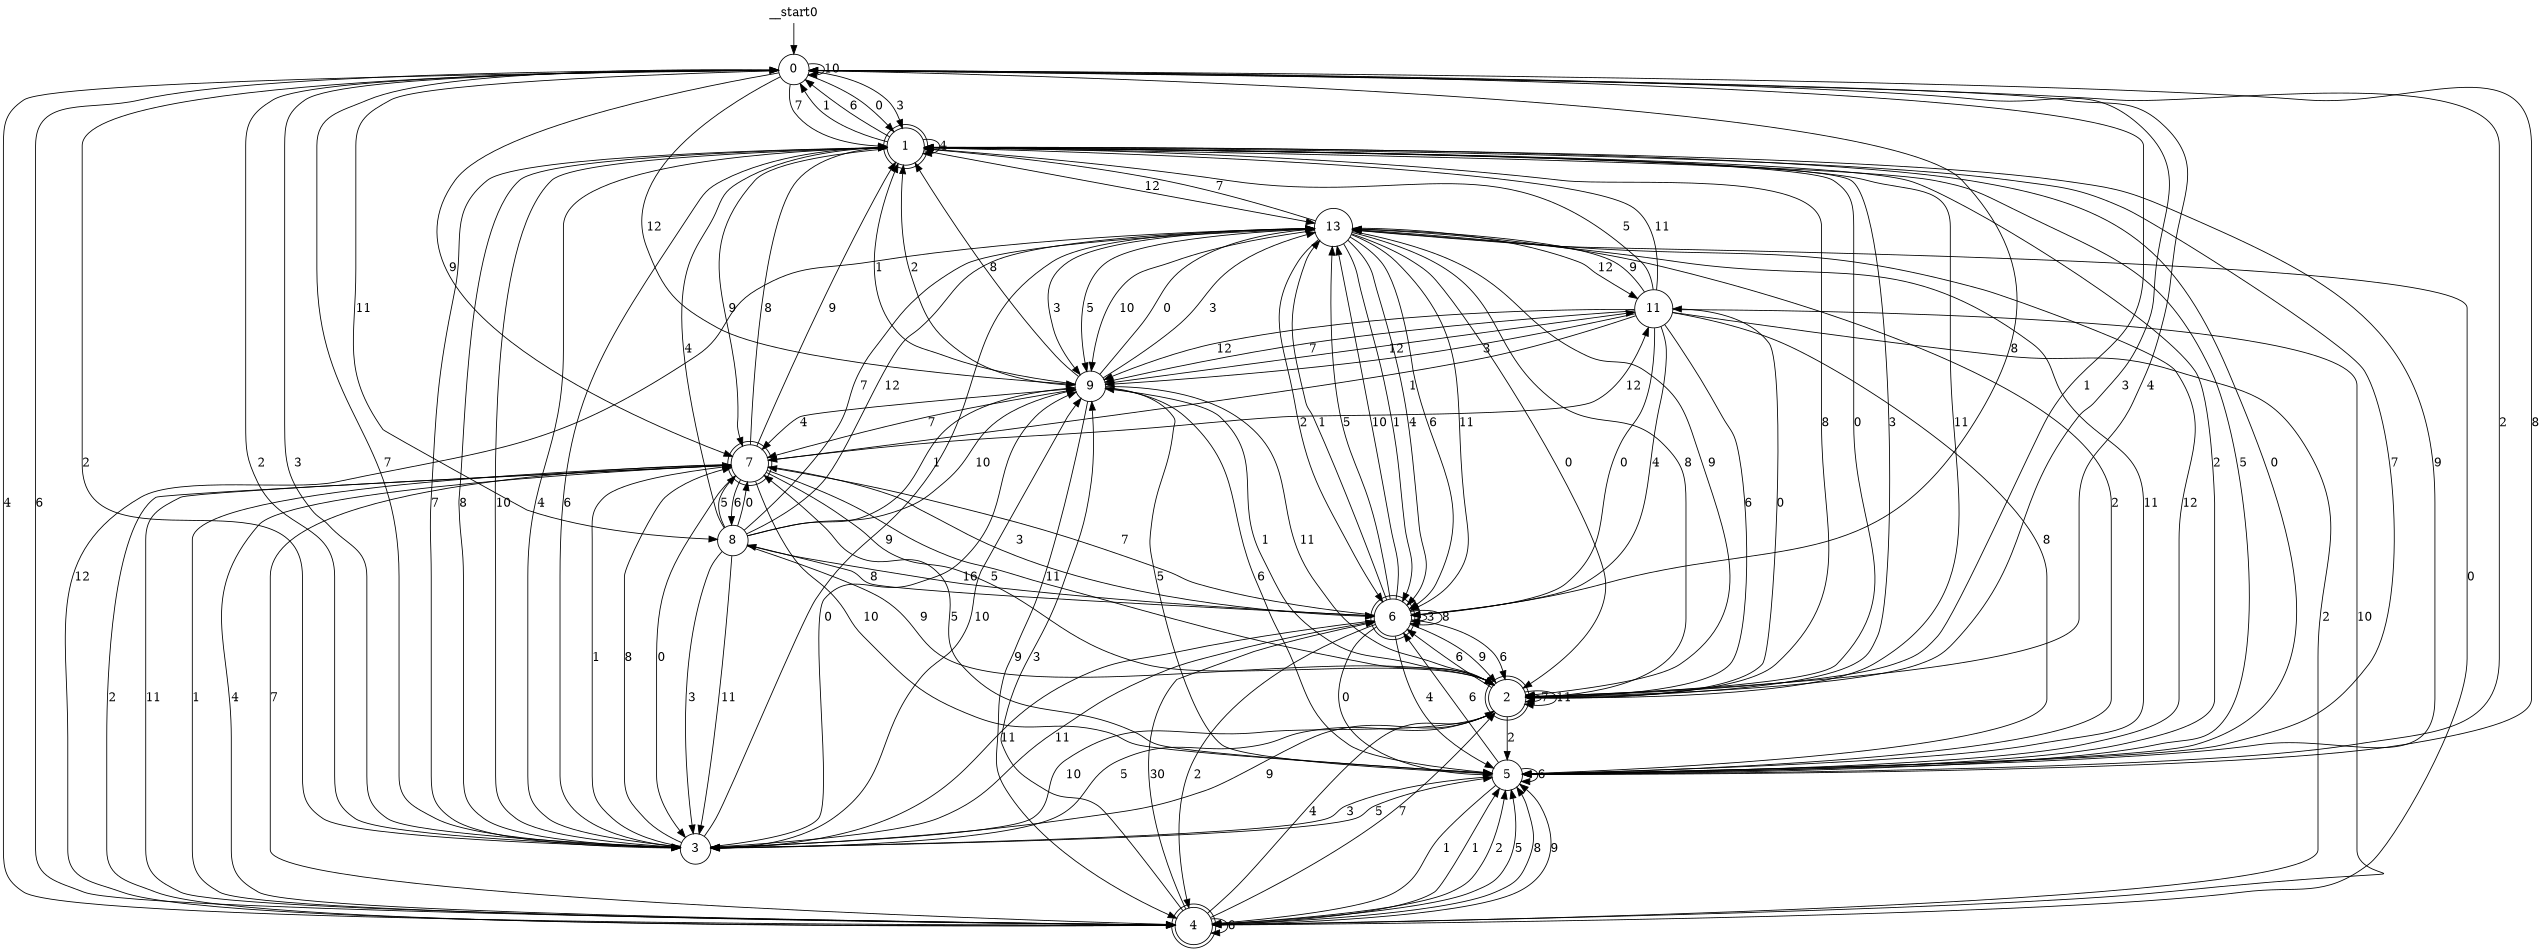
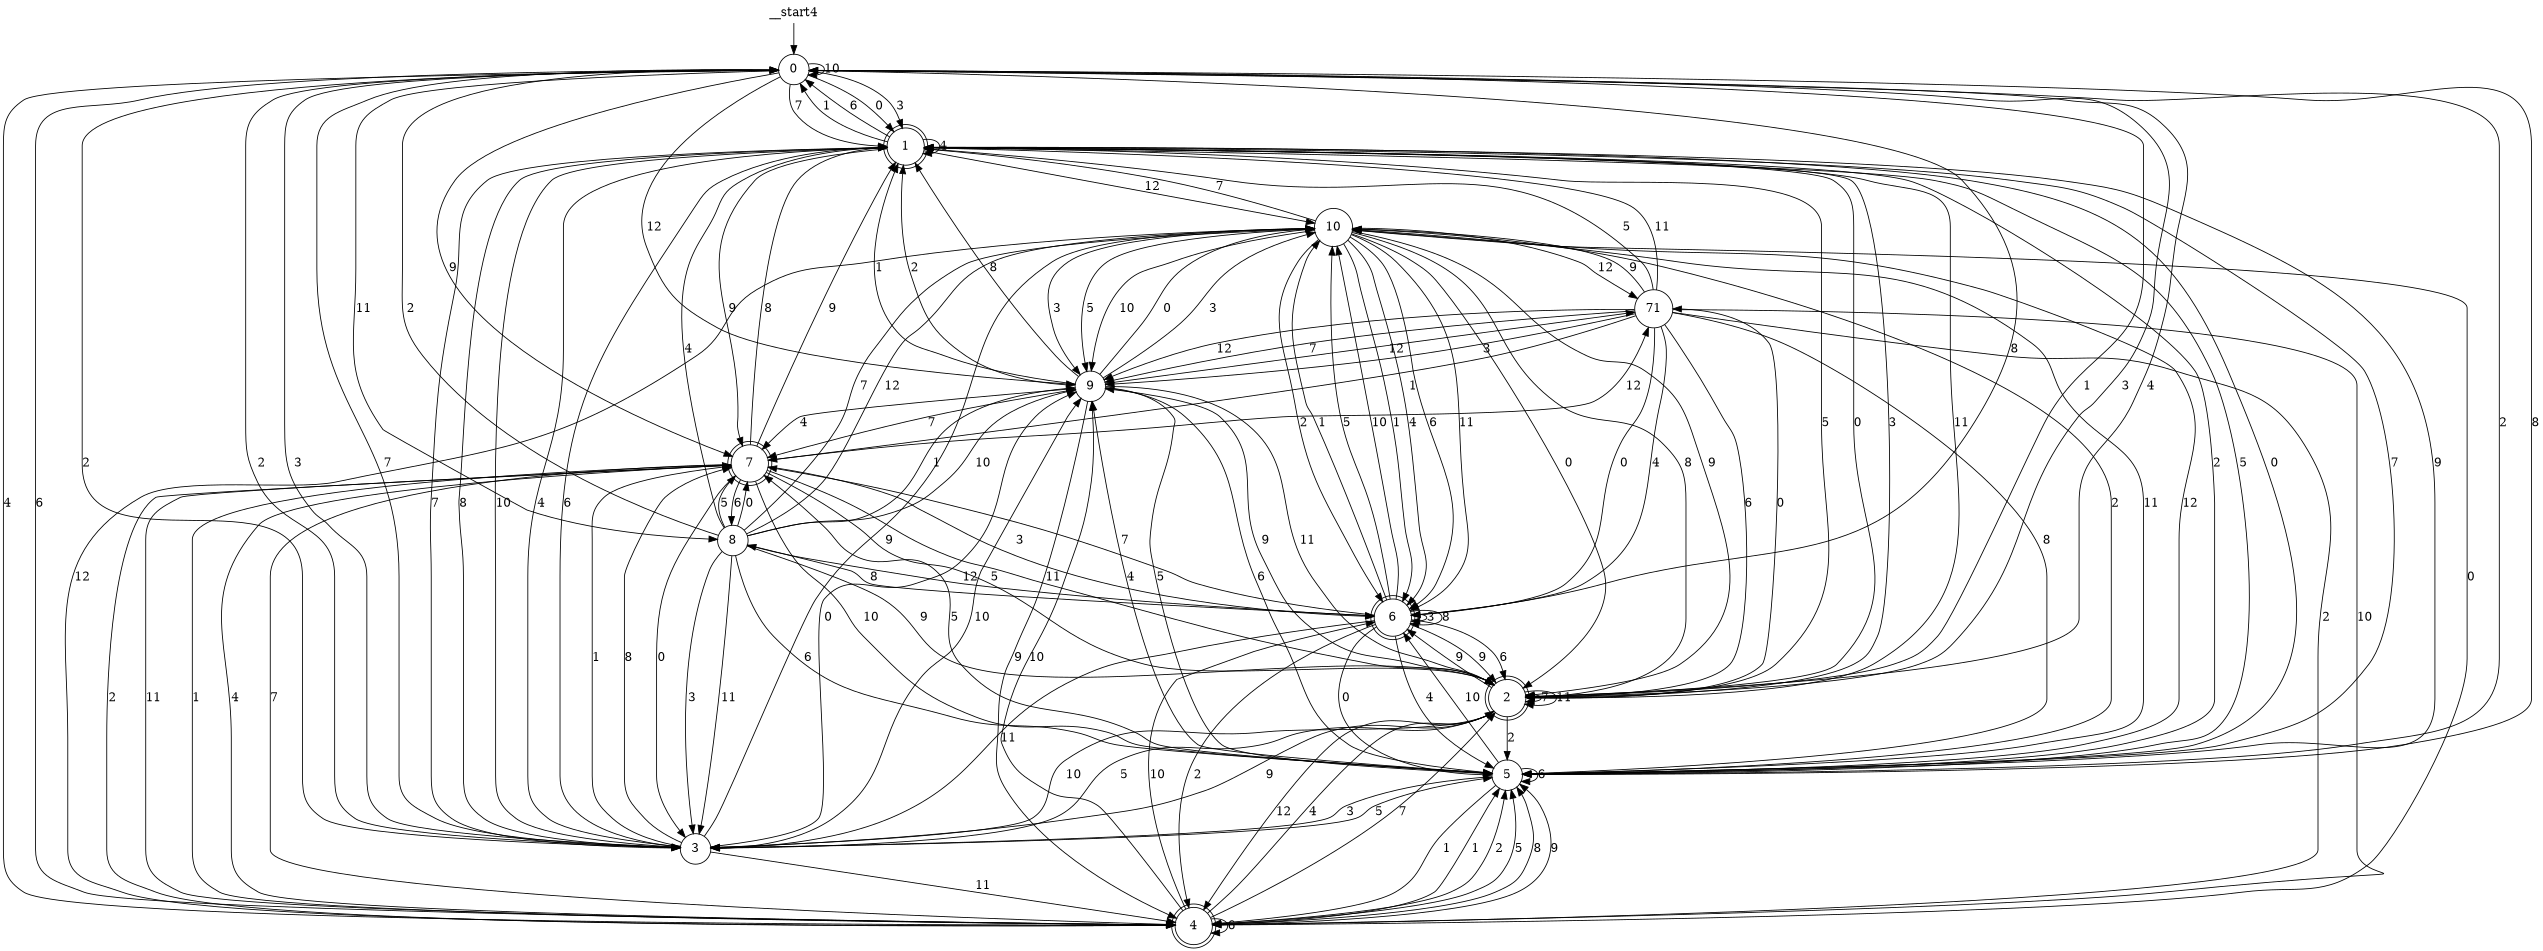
node "__start0": label "__start0" -> "__start4"
node "13": label "13" -> "10"
edge "8" -> "0": added, label "2"
node "11": label "11" -> "71"
edge "2" -> "1": label "8" -> "5"
edge "2" -> "9": label "1" -> "9"
edge "6" -> "8": label "16" -> "12"
edge "4" -> "9": label "3" -> "10"
edge "2" -> "6": label "6" -> "9"
edge "5" -> "6": label "6" -> "10"
edge "5" -> "9": added, label "4"
edge "8" -> "5": added, label "6"
edge "3" -> "6": now "3" -> "4"
edge "2" -> "4": added, label "12"
edge "4" -> "6": label "30" -> "10"
